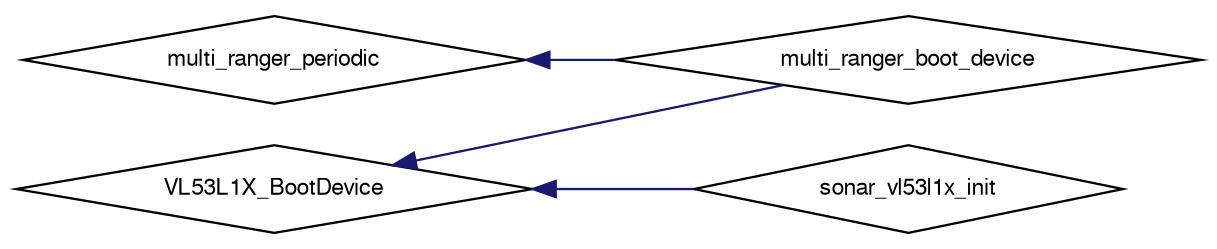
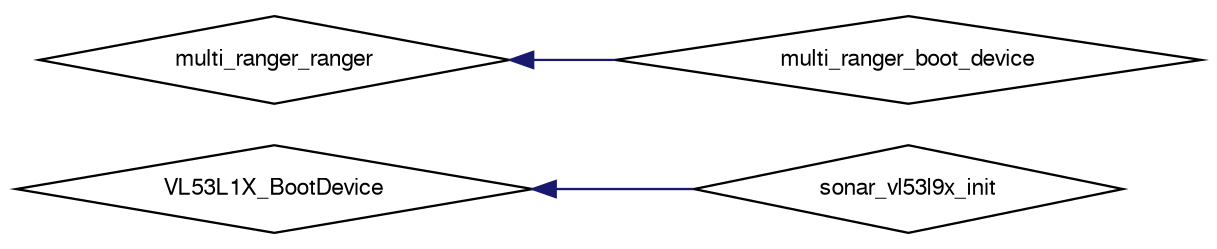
node "multi_ranger_periodic": label "multi_ranger_periodic" -> "multi_ranger_ranger"
edge "multi_ranger_boot_device" -> "VL53L1X_BootDevice": removed
node "sonar_vl53l1x_init": label "sonar_vl53l1x_init" -> "sonar_vl53l9x_init"
